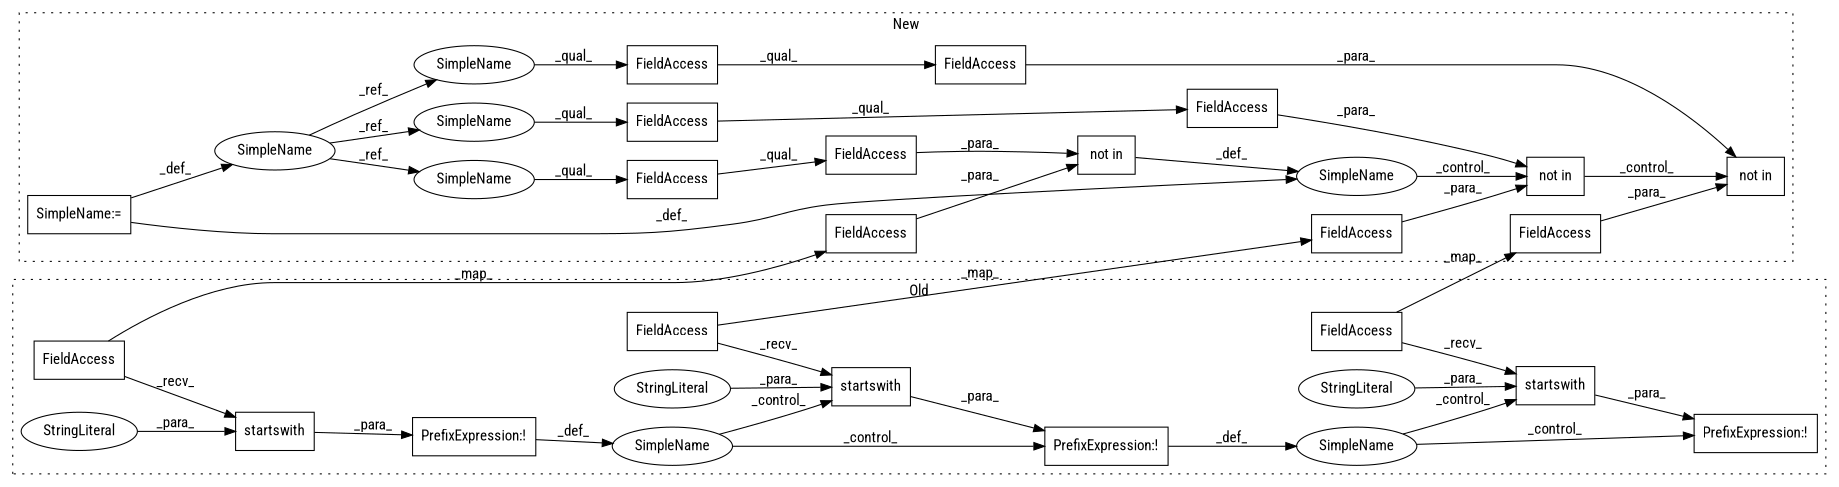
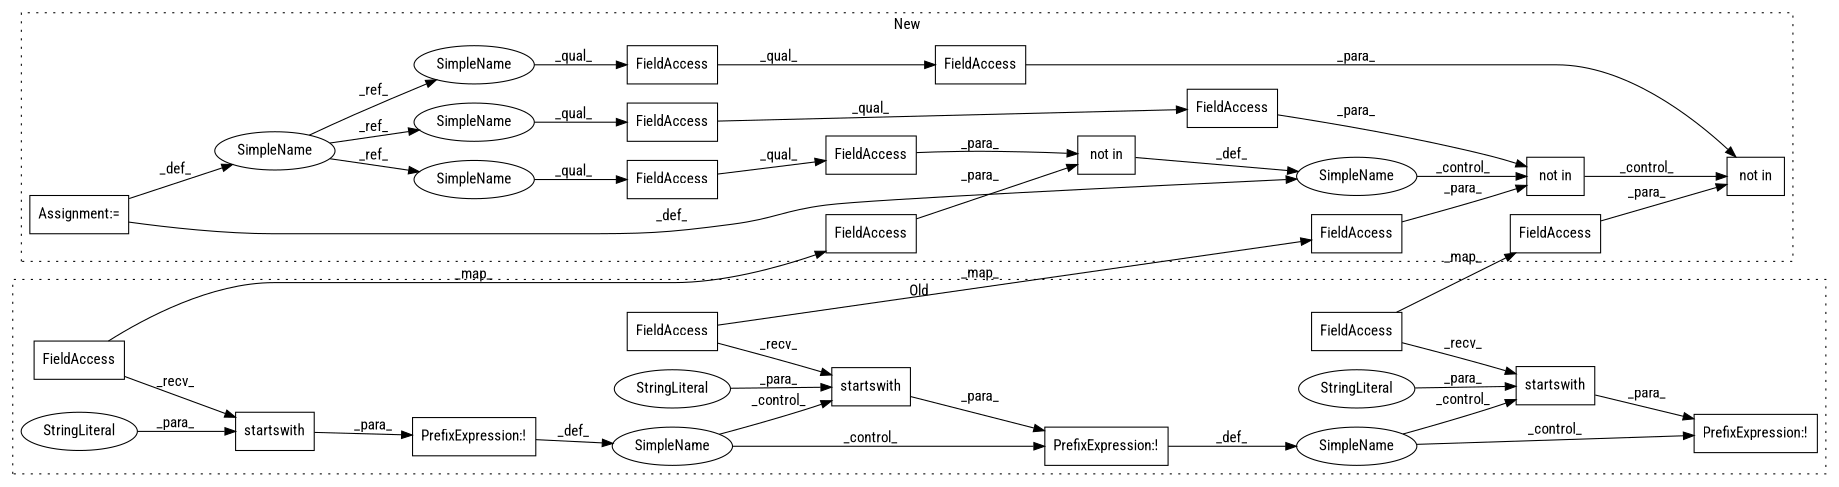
node "SimpleName:=": label "SimpleName:=" -> "Assignment:="
